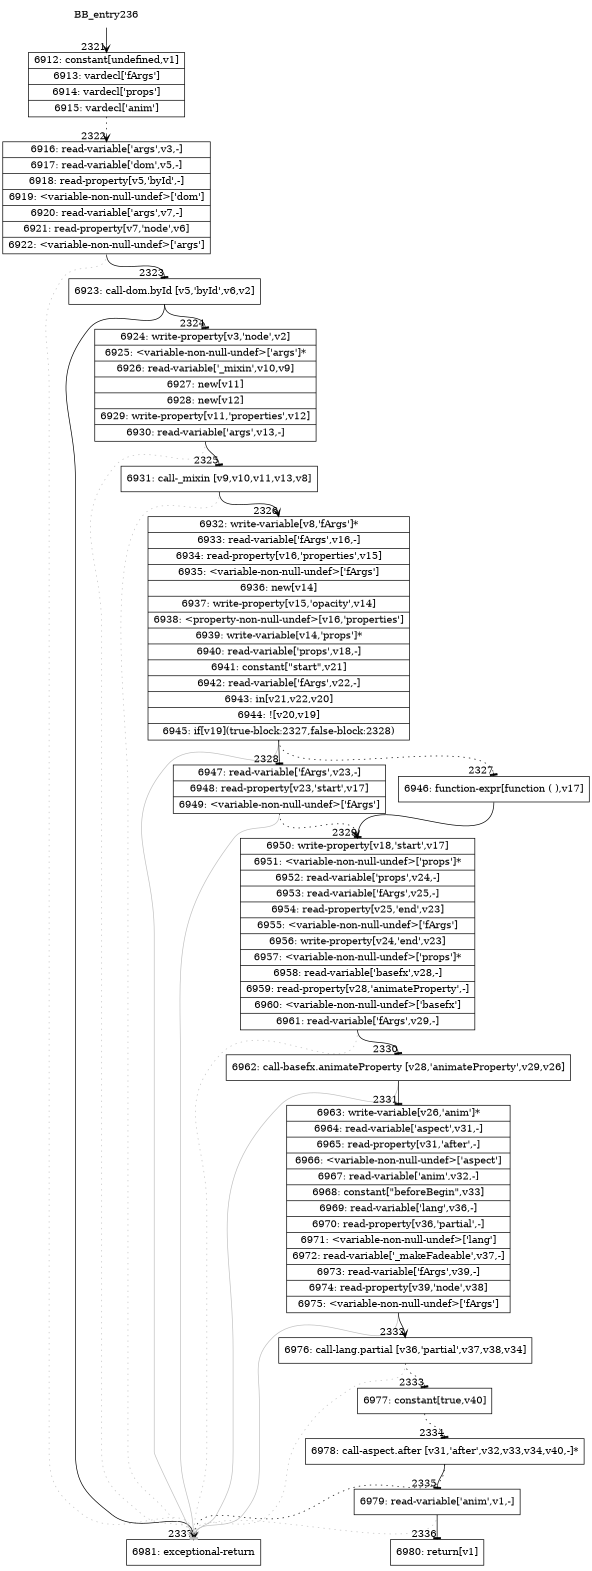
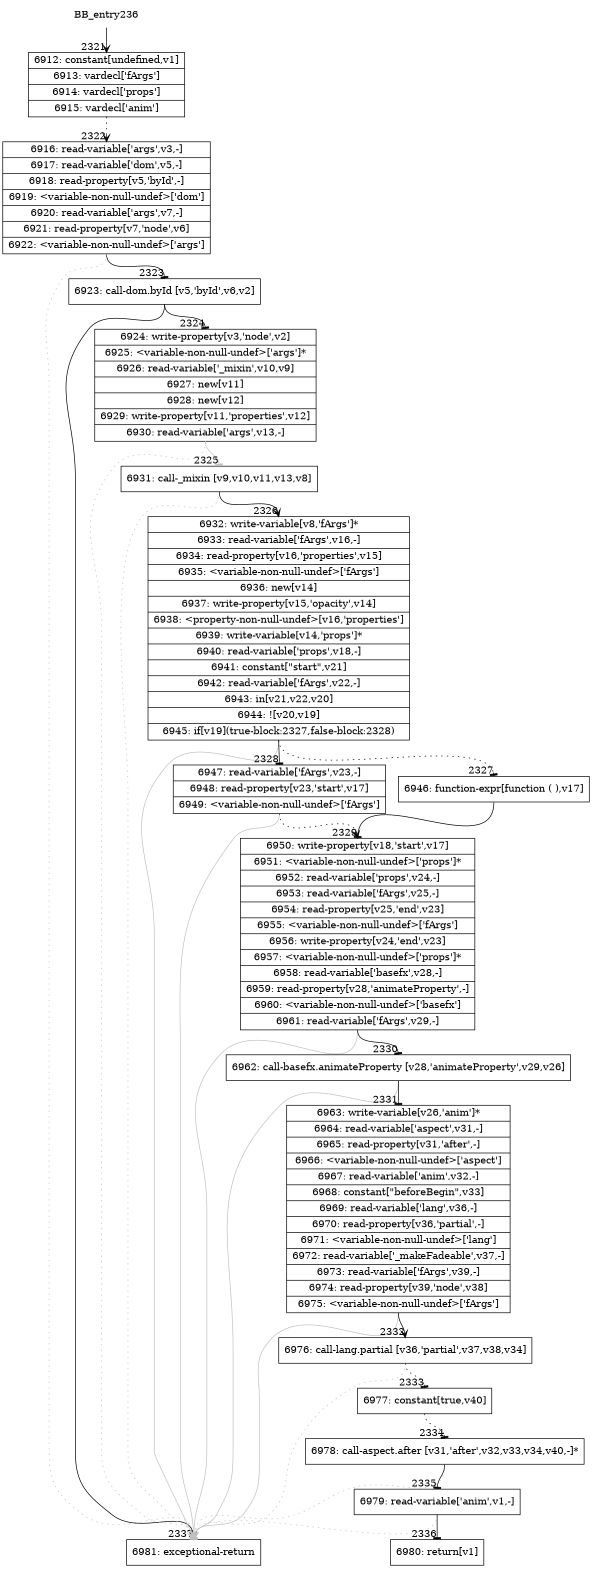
edge "6924: write-property[v3,'node',v2]" -> "6931: call-_mixin [v9,v10,v11,v13,v8]": color black -> gray
edge "6950: write-property[v18,'start',v17]" -> "6981: exceptional-return": style dotted -> solid
edge "6978: call-aspect.after [v31,'after',v32,v33,v34,v40,-]*" -> "6981: exceptional-return": color black -> gray
